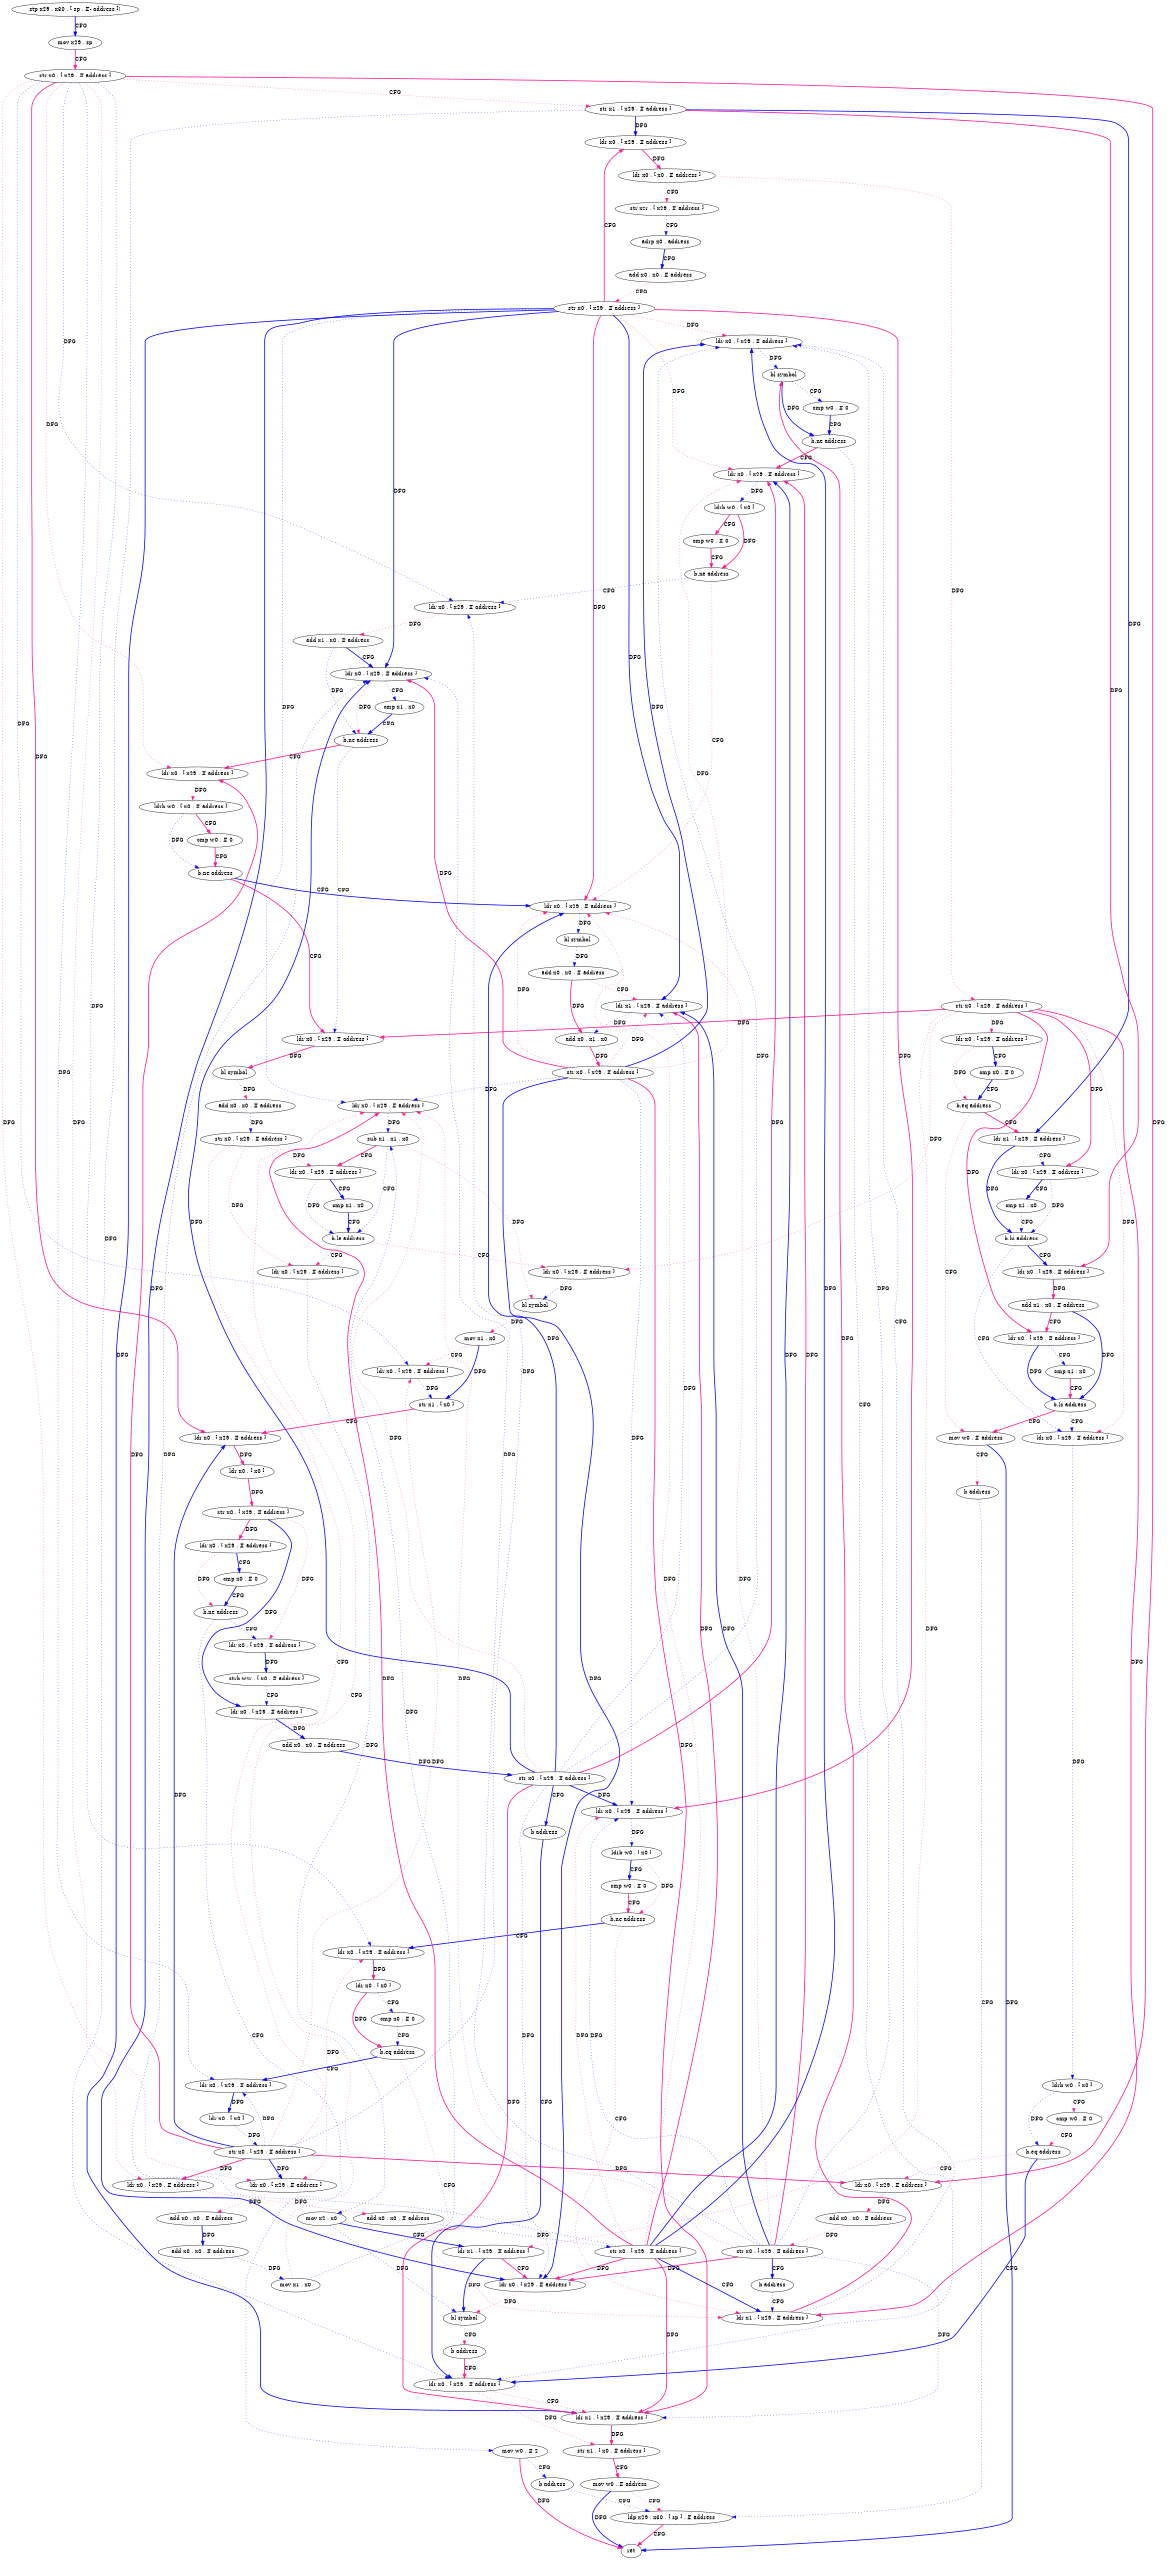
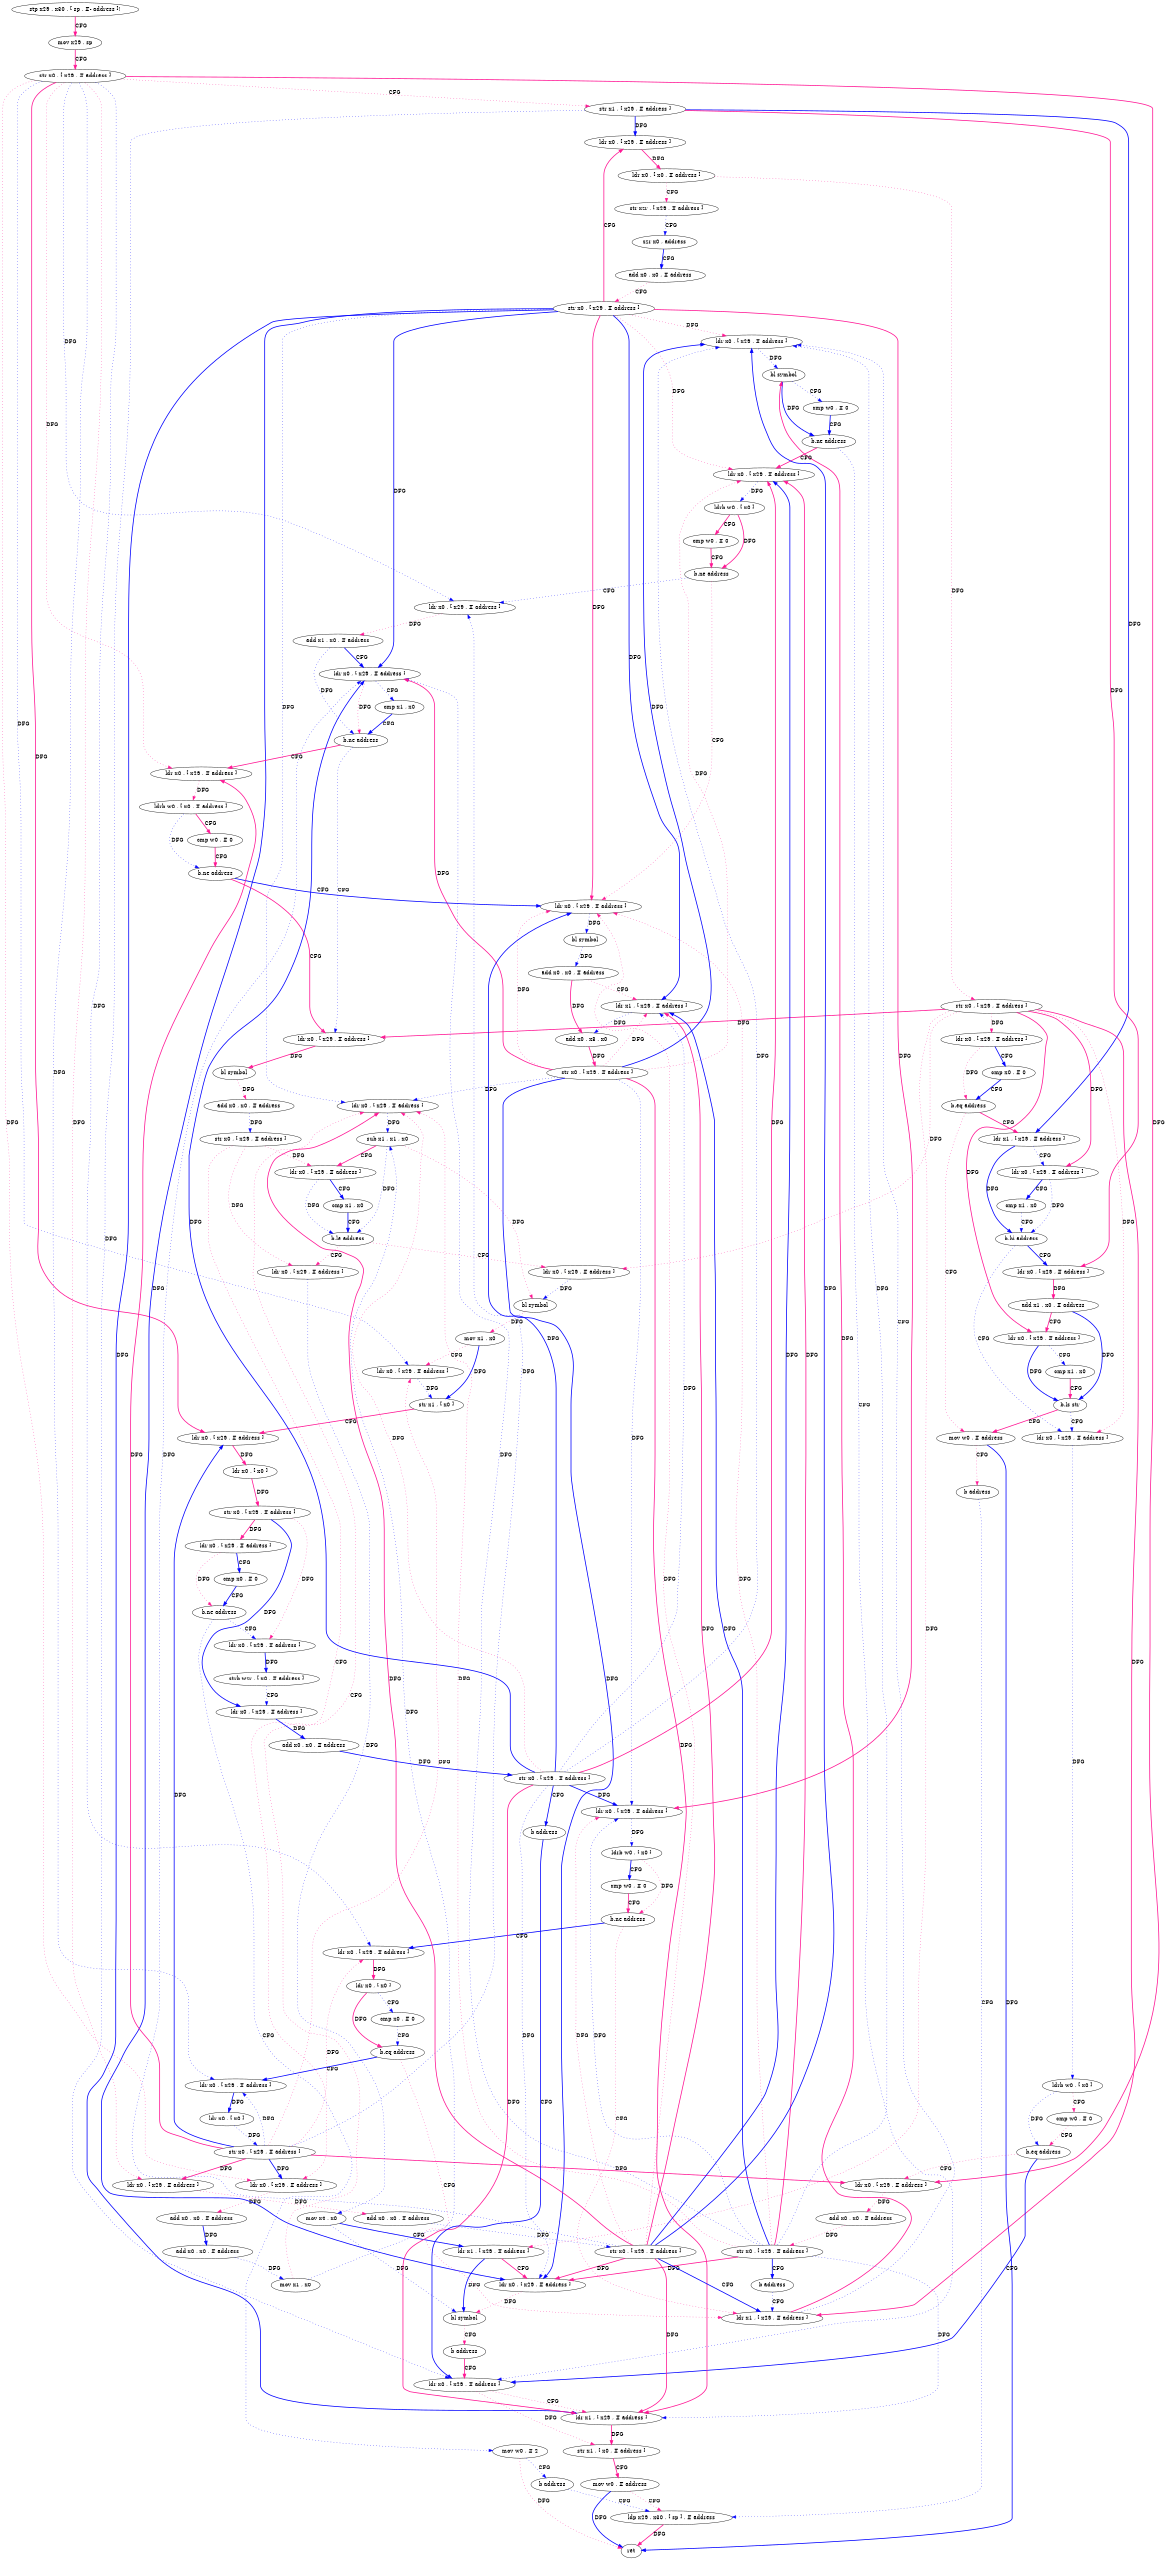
edge "stp x29 , x30 , [ sp , #- address ]!" -> "mov x29 , sp": color blue -> deeppink
node "adrp x0 , address": label "adrp x0 , address" -> "xzr x0 , address"
node "add x0 , x1 , x0": label "add x0 , x1 , x0" -> "add x0 , x8 , x0"
edge "sub x1 , x1 , x0" -> "b.le address": label "CFG" -> "DFG"
node "b.ls address": label "b.ls address" -> "b.ls str"
node "mov x2 , x0": label "mov x2 , x0" -> "mov x4 , x0"
edge "mov w0 , # 2" -> "ret": style bold -> dotted
edge "ldp x29 , x30 , [ sp ] , # address" -> "ret": label "CFG" -> "DFG"
